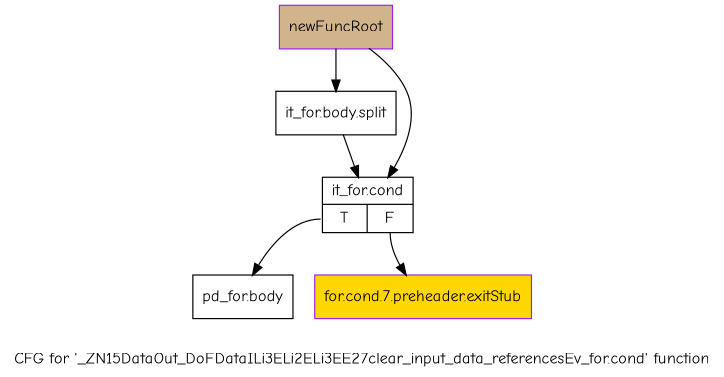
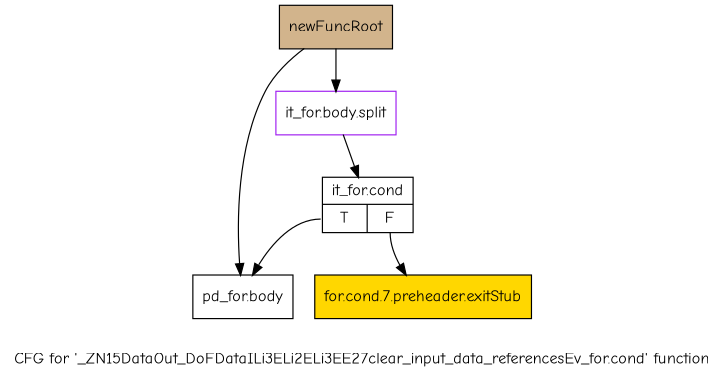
node "newFuncRoot": color purple -> black
edge "newFuncRoot" -> "it_for.cond": now "newFuncRoot" -> "pd_for.body"
node "it_for.body.split": color black -> purple
node "for.cond.7.preheader.exitStub": color purple -> black
